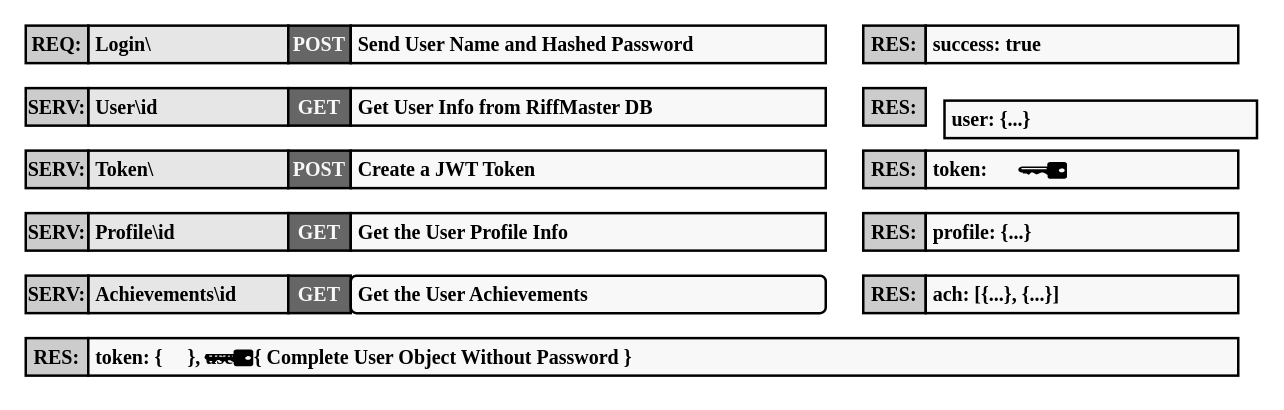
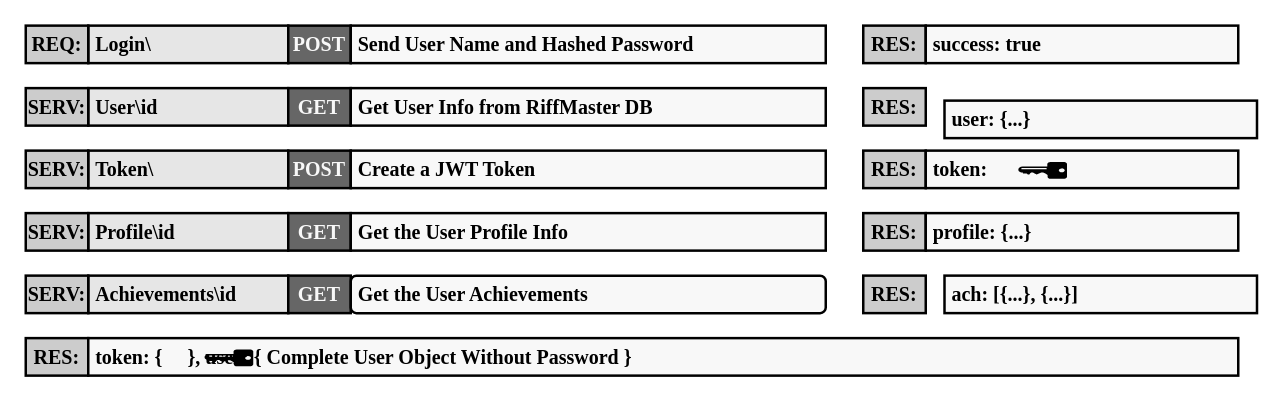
node "ach: [{...}, {...}]": moved (1082, 294) -> (1101, 294)
